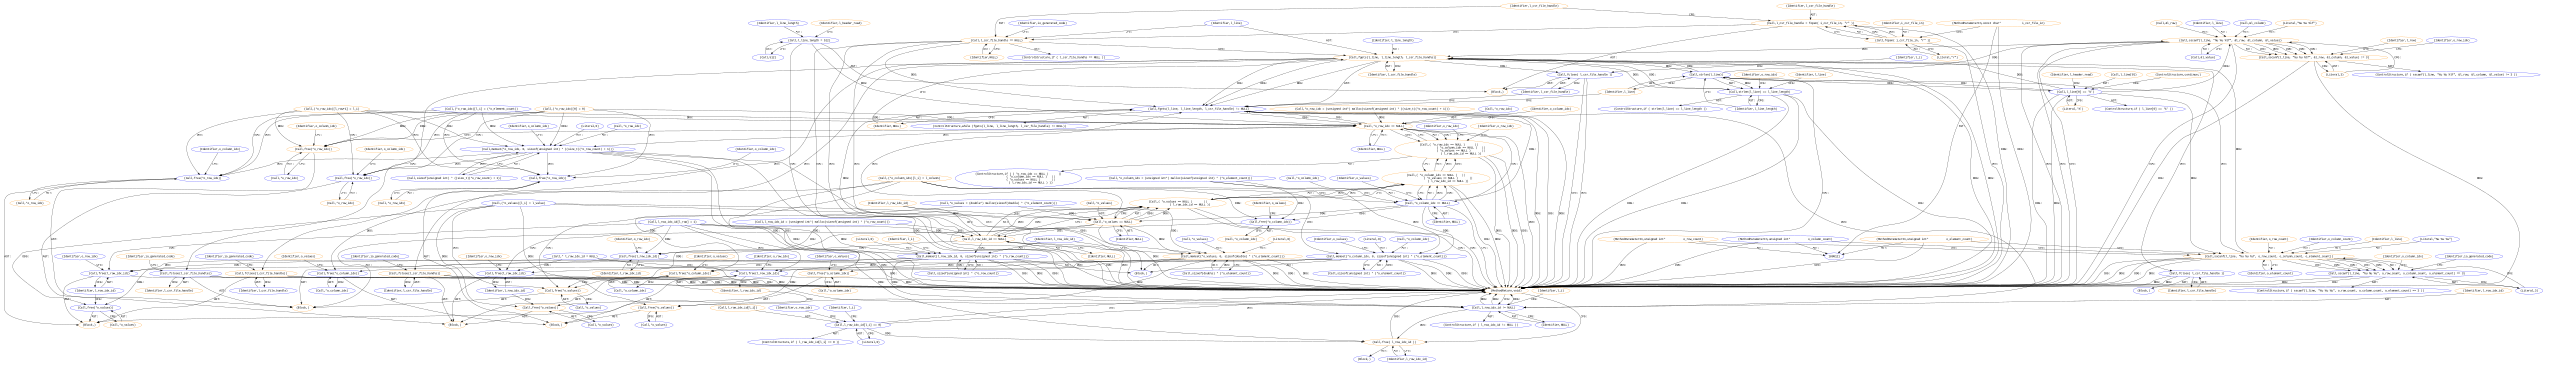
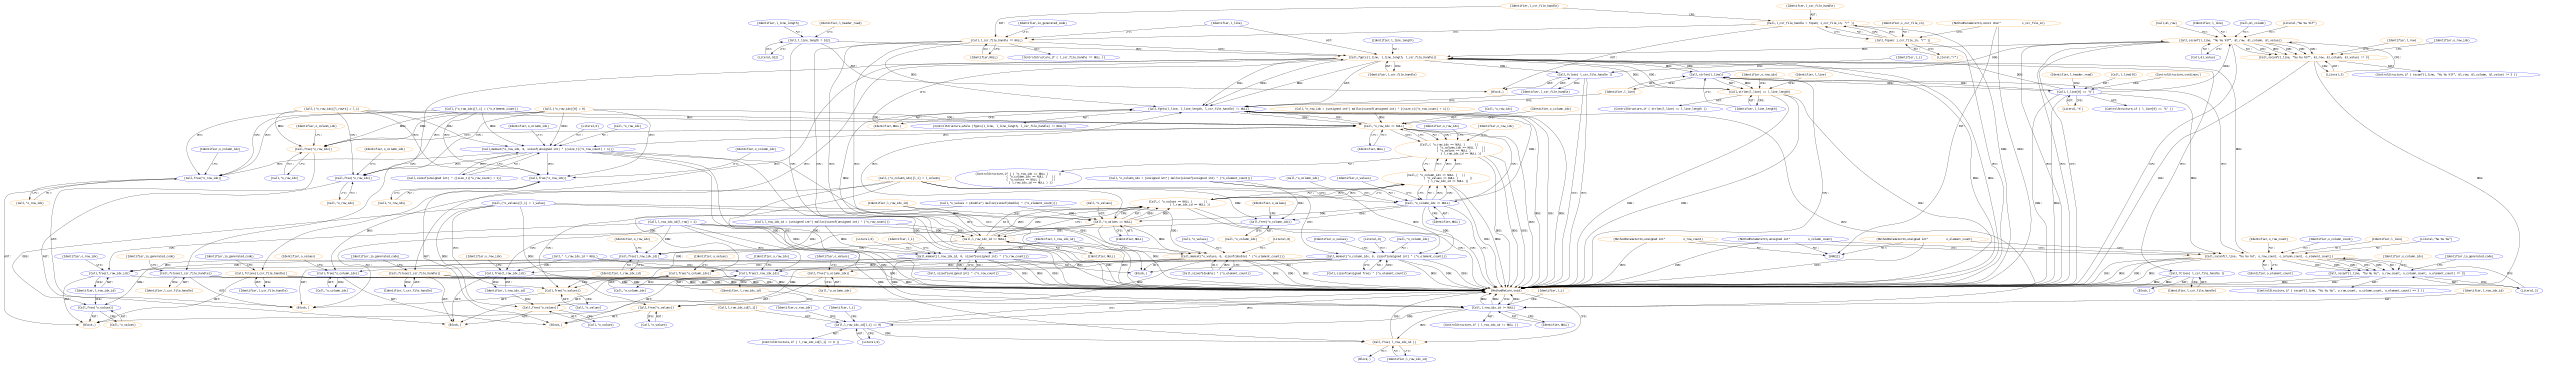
node "(Call,512)": label "(Call,512)" -> "(Literal,512)"
node "(Call,strlen(l_line) == l_line_length)": color blue -> darkorange
edge "(Call,l_line_length = 512)" -> "(Call,*o_row_idx == NULL)": now "(Call,l_line_length = 512)" -> "(Call,fgets(l_line, l_line_length, l_csr_file_handle))"
node "(Call,sizeof(unsigned int) * (*o_element_count))": label "(Call,sizeof(unsigned int) * (*o_element_count))" -> "(Call,sizeof(unsigned free) * (*o_element_count))"
edge "(Call,l_row_idx_id != NULL)" -> "(Call,l_row_idx_id[l_i] == 0)": added, label "DDG:"
